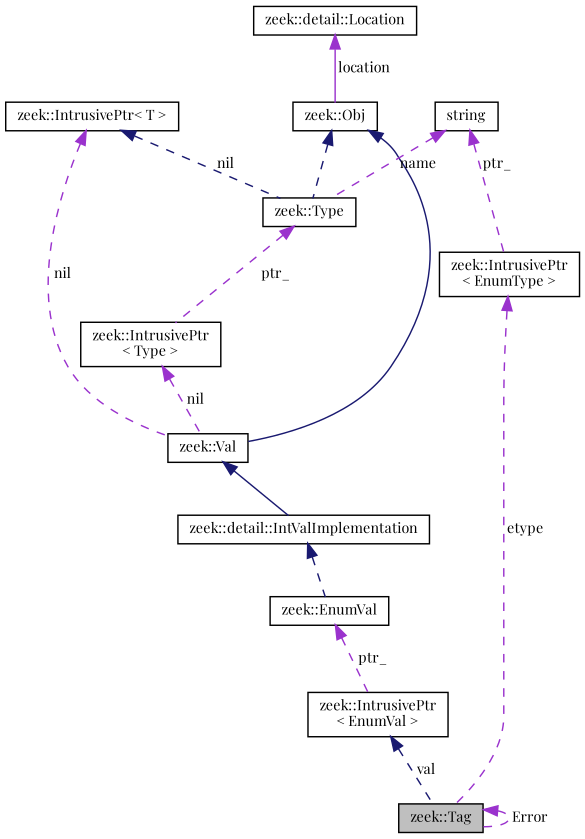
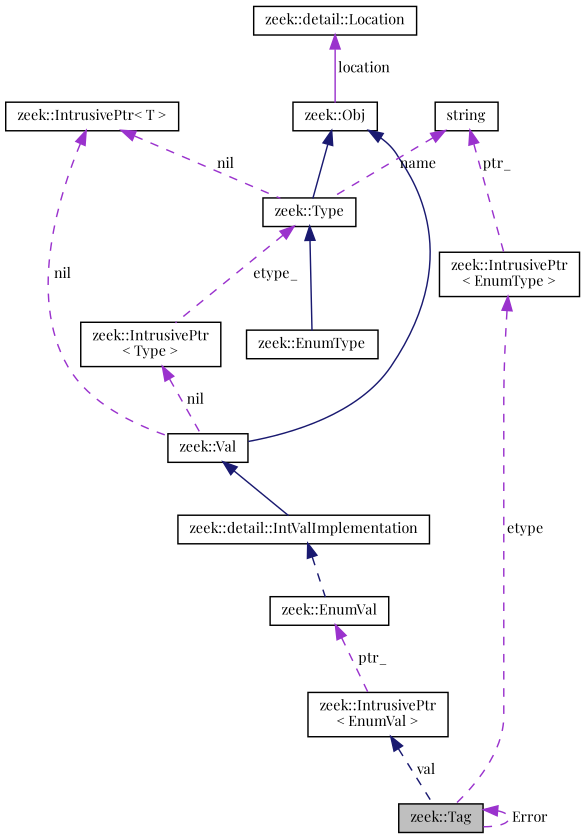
edge "zeek::Type" -> "zeek::IntrusivePtr< T >": color midnightblue -> darkorchid3
edge "zeek::Type" -> "zeek::Obj": style dashed -> solid
edge "zeek::IntrusivePtr < Type >" -> "zeek::Type": label " ptr_" -> " etype_"
node "zeek::EnumType": added
